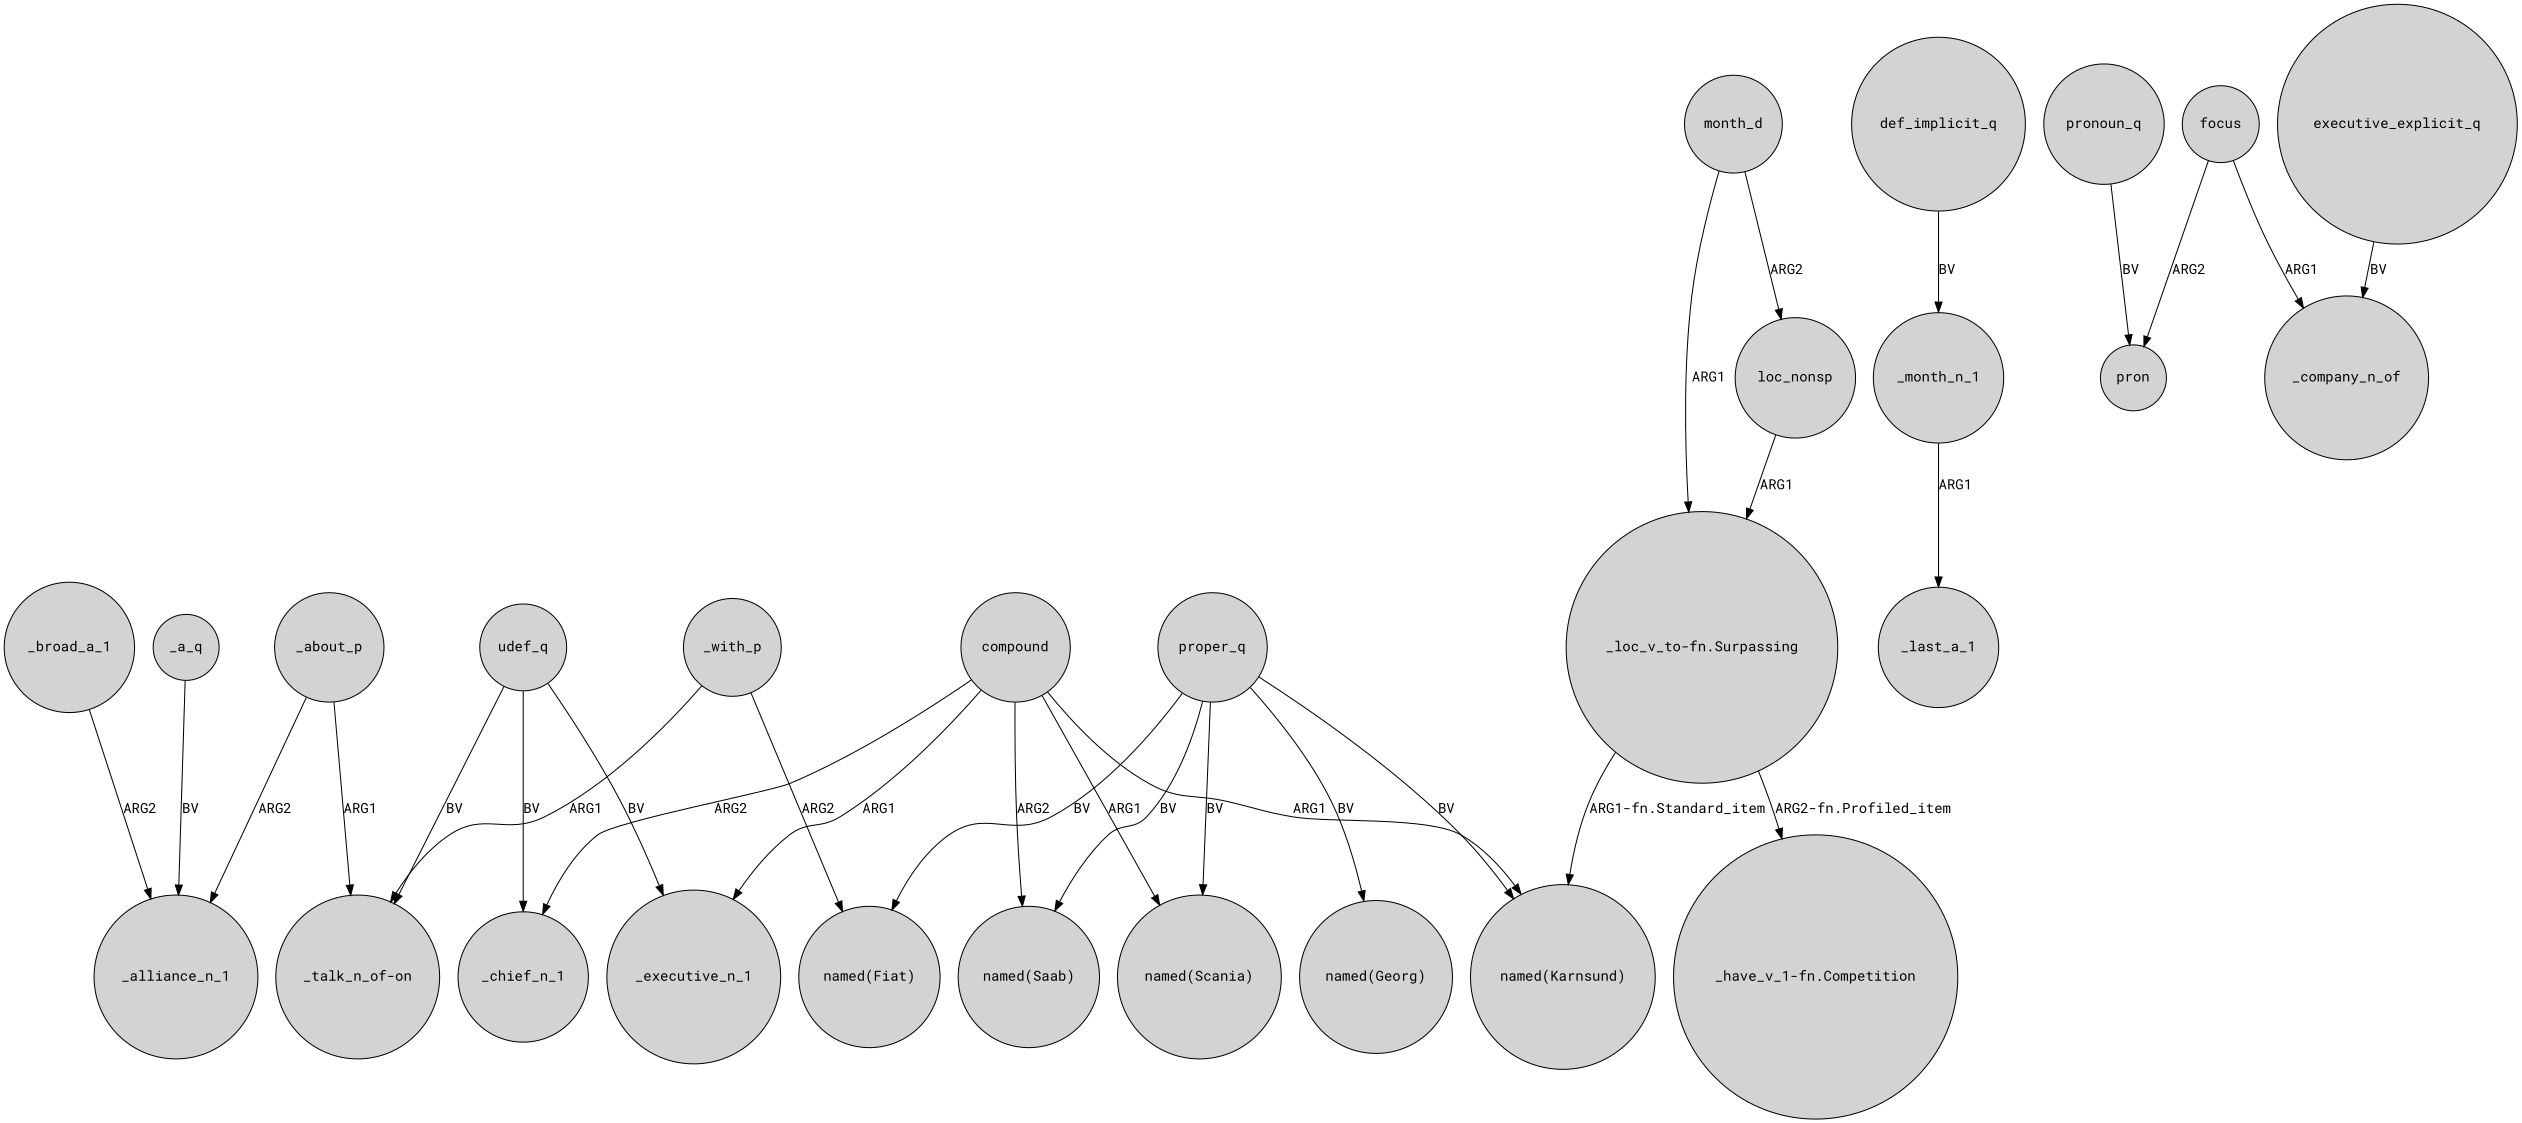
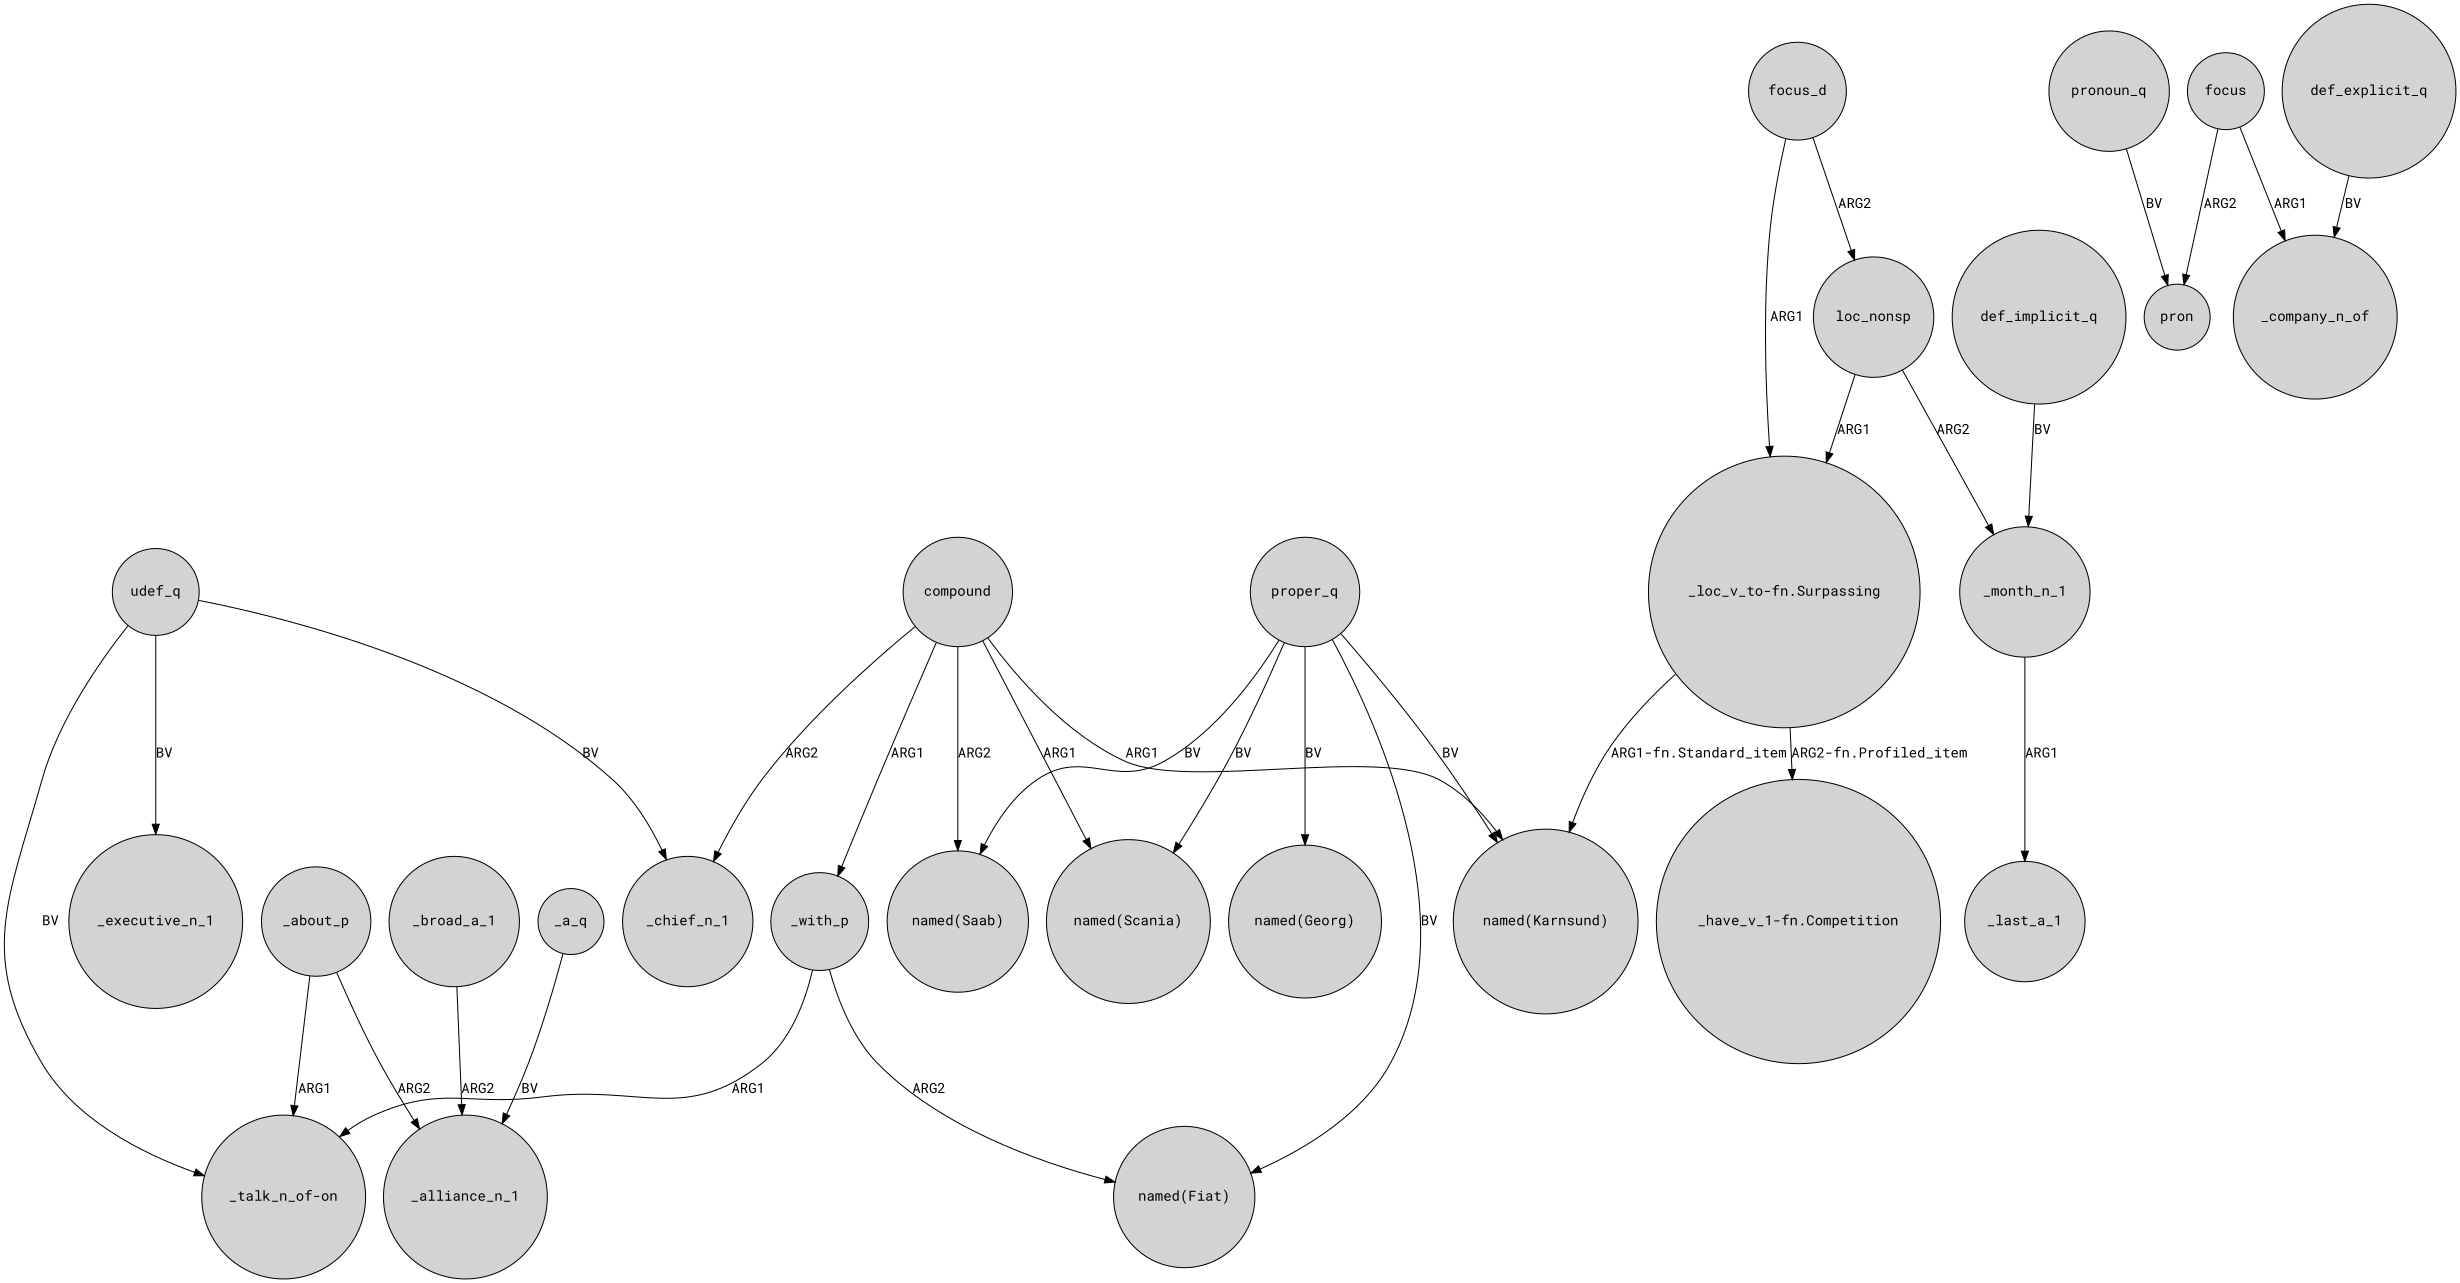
node "month_d": label "month_d" -> "focus_d"
node "executive_explicit_q": label "executive_explicit_q" -> "def_explicit_q"
edge "loc_nonsp" -> "_month_n_1": added, label "ARG2"
edge "compound" -> "_executive_n_1": now "compound" -> "_with_p"
